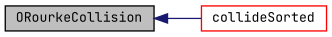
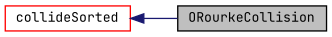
edge "collideSorted" -> "ORourkeCollision": reversed
